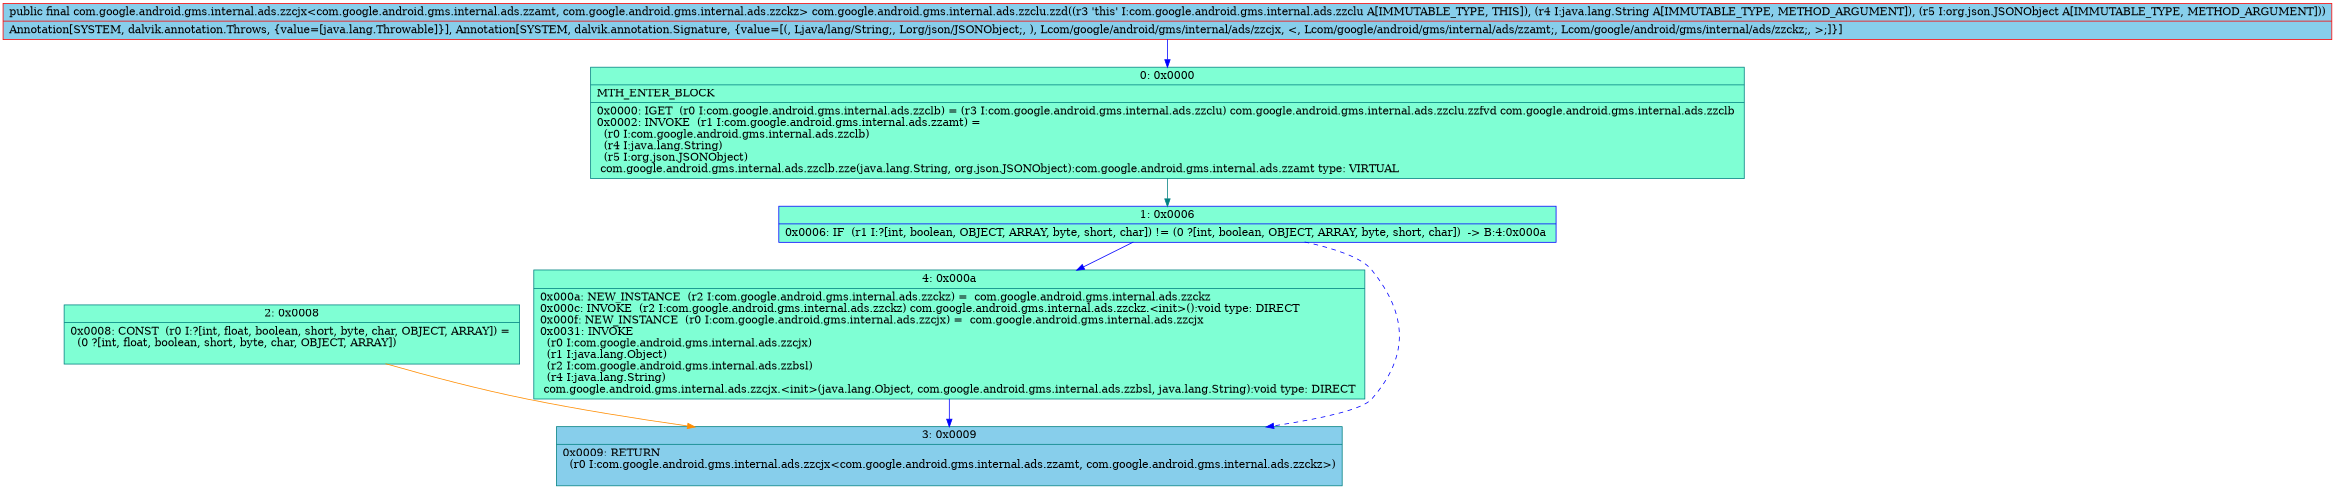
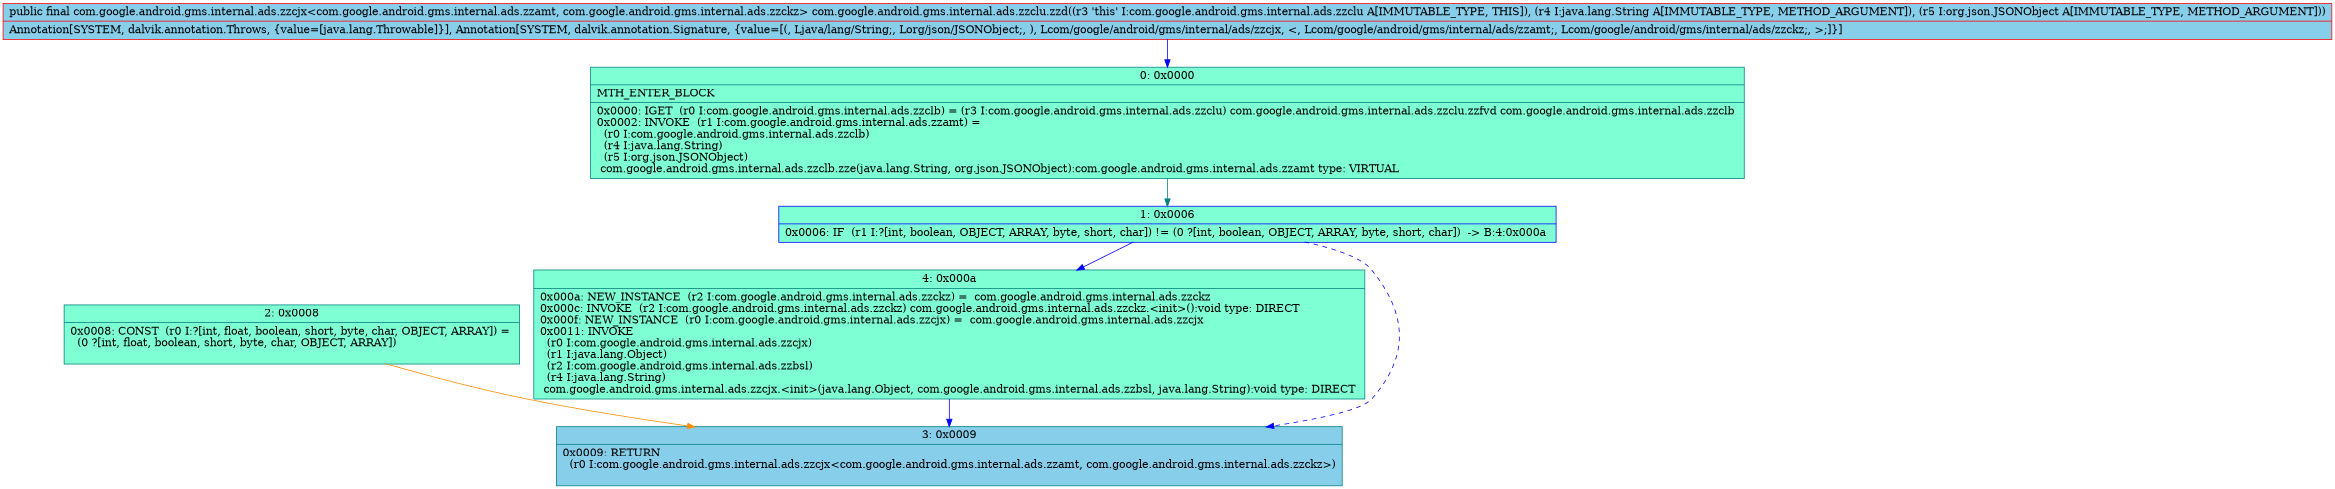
node "4: 0x000a": text "0x0031: INVOKE" -> "0x0011: INVOKE"
